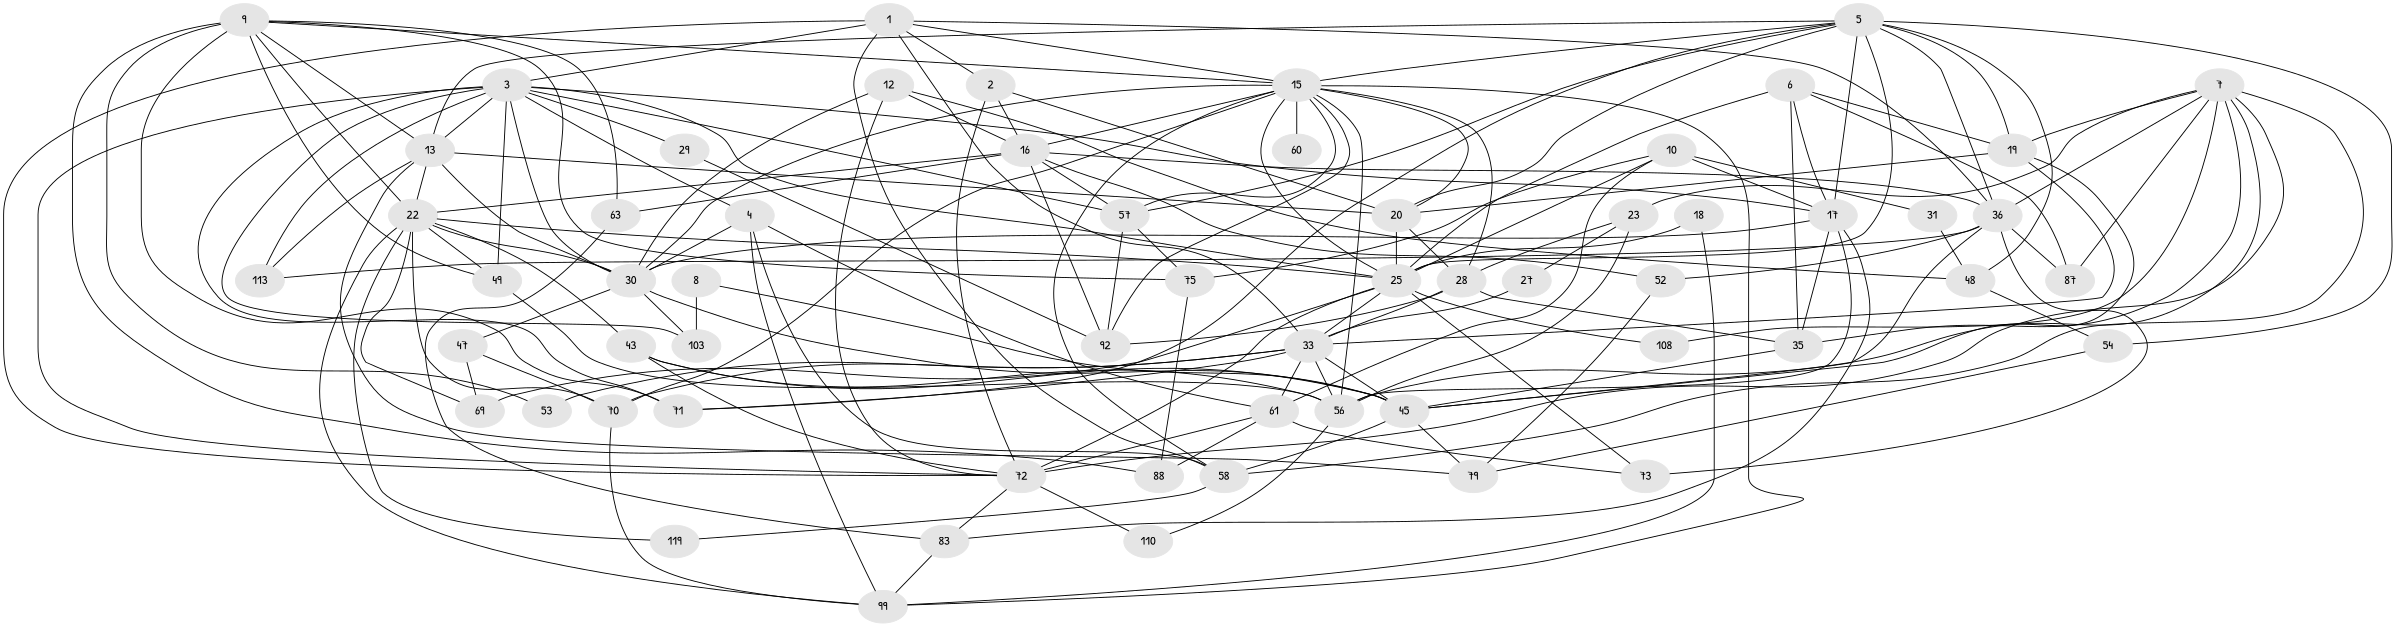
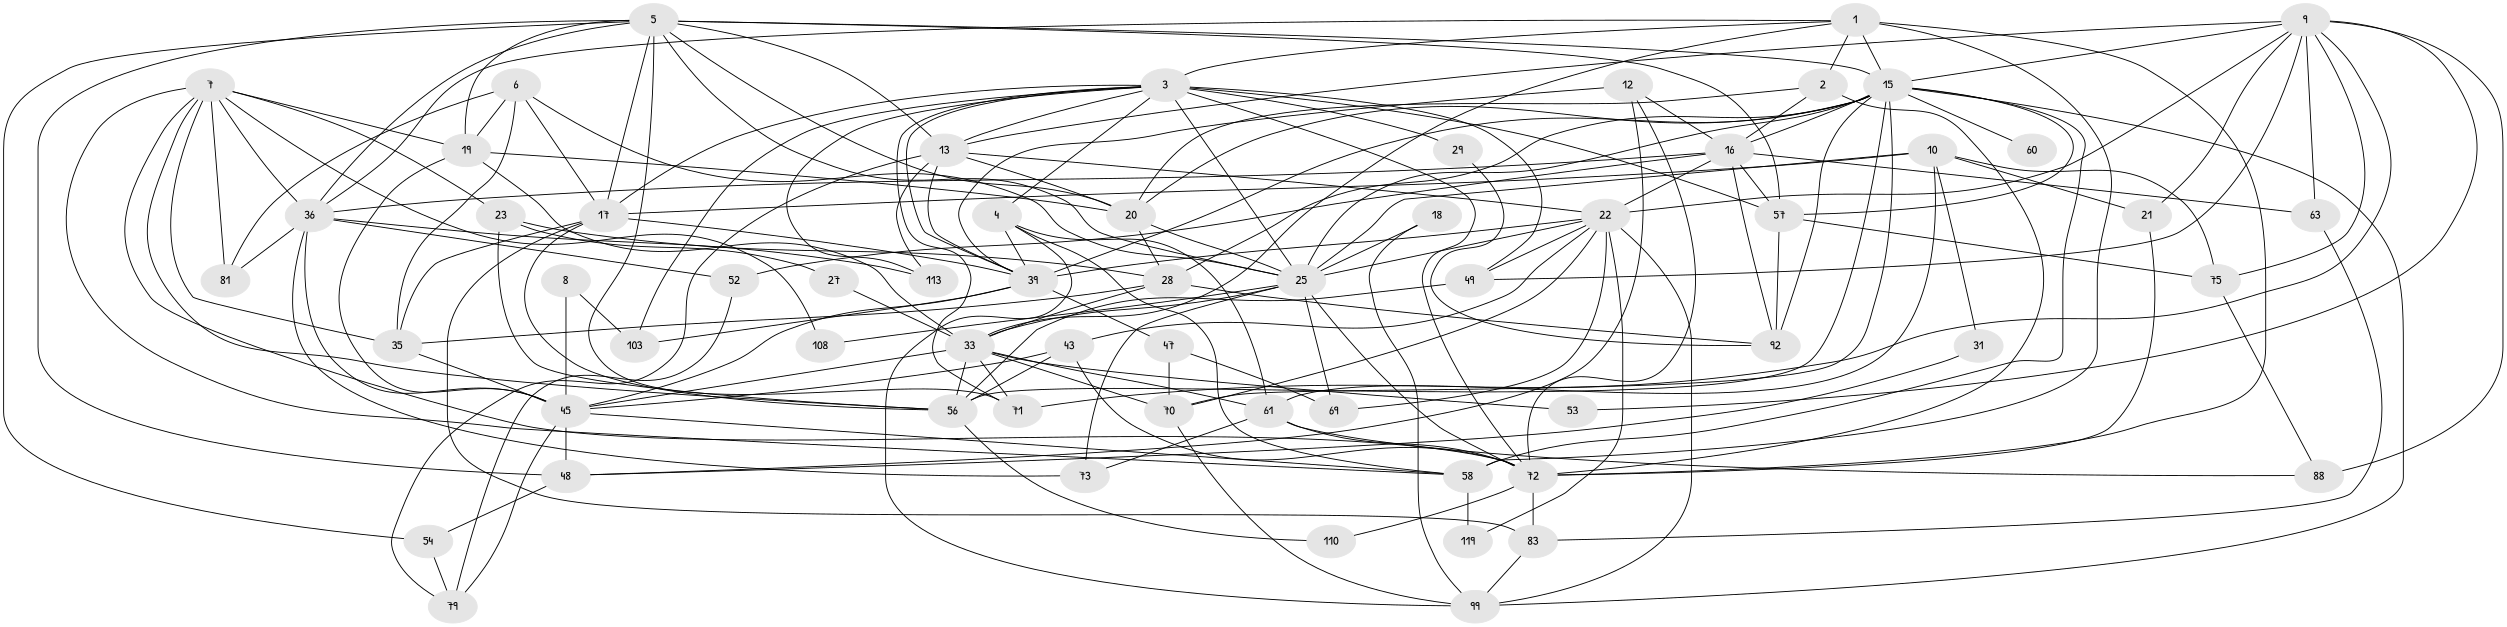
node "21": added
node "30": label "30" -> "39"
node "87": label "87" -> "81"
edge "45" -- "48": added
